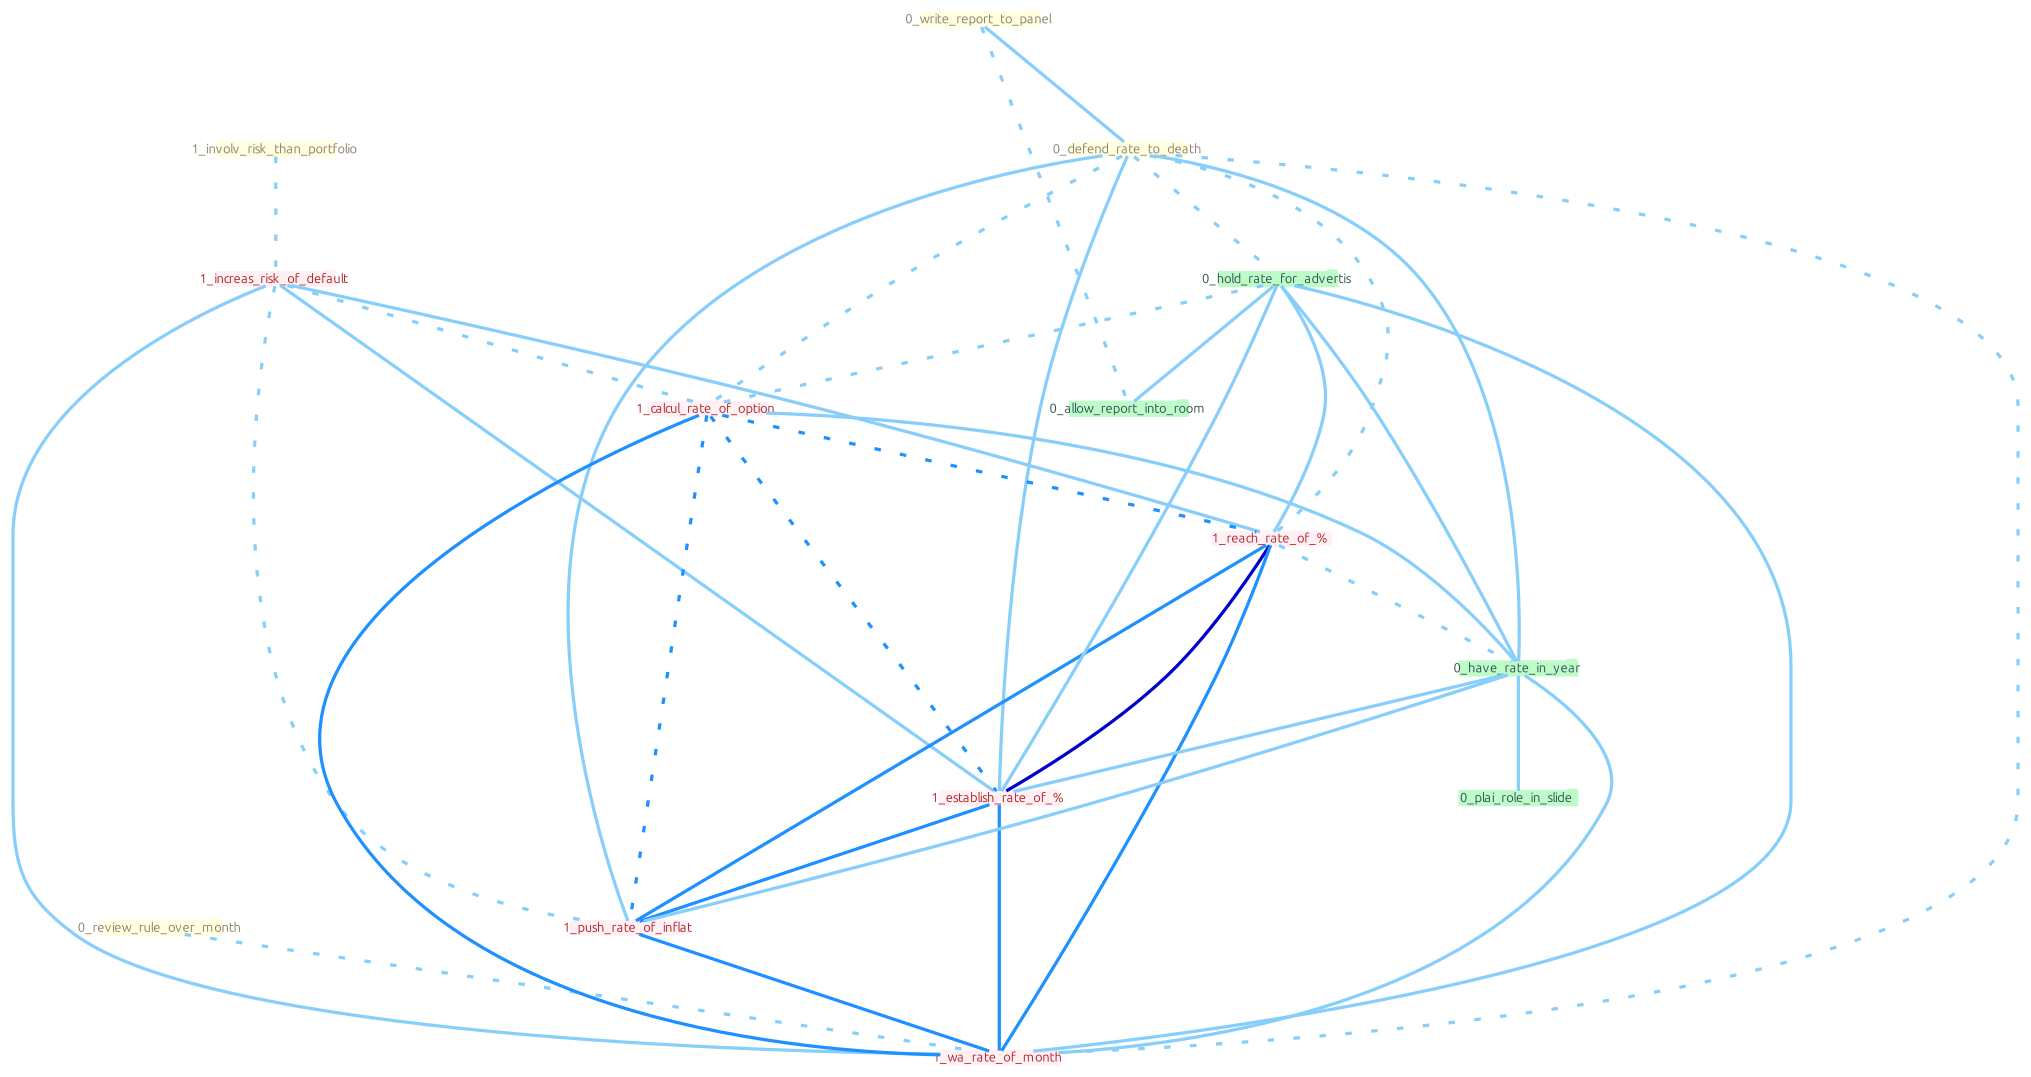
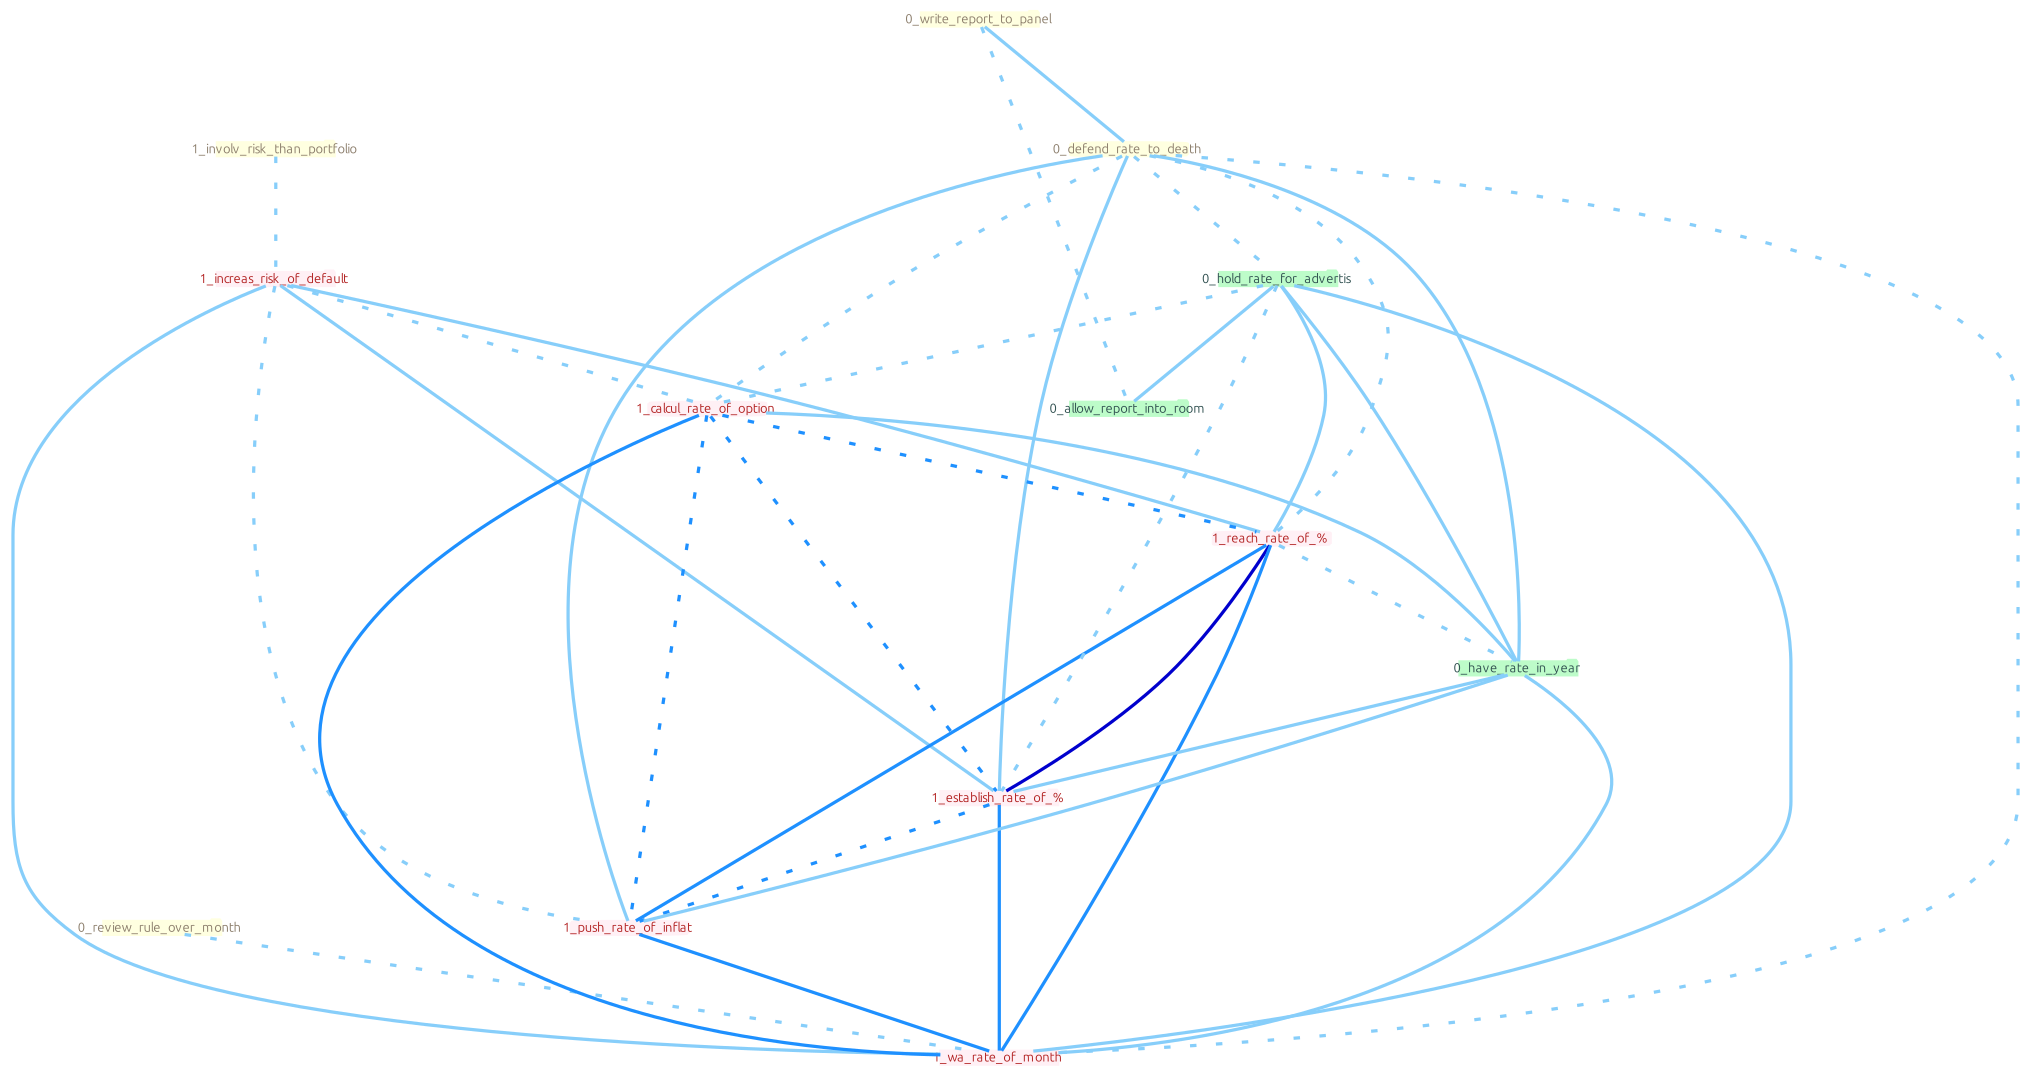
edge "0_hold_rate_for_advertis" -- "1_establish_rate_of_%": style solid -> dotted
node "0_plai_role_in_slide": removed
edge "1_establish_rate_of_%" -- "1_push_rate_of_inflat": style solid -> dotted
